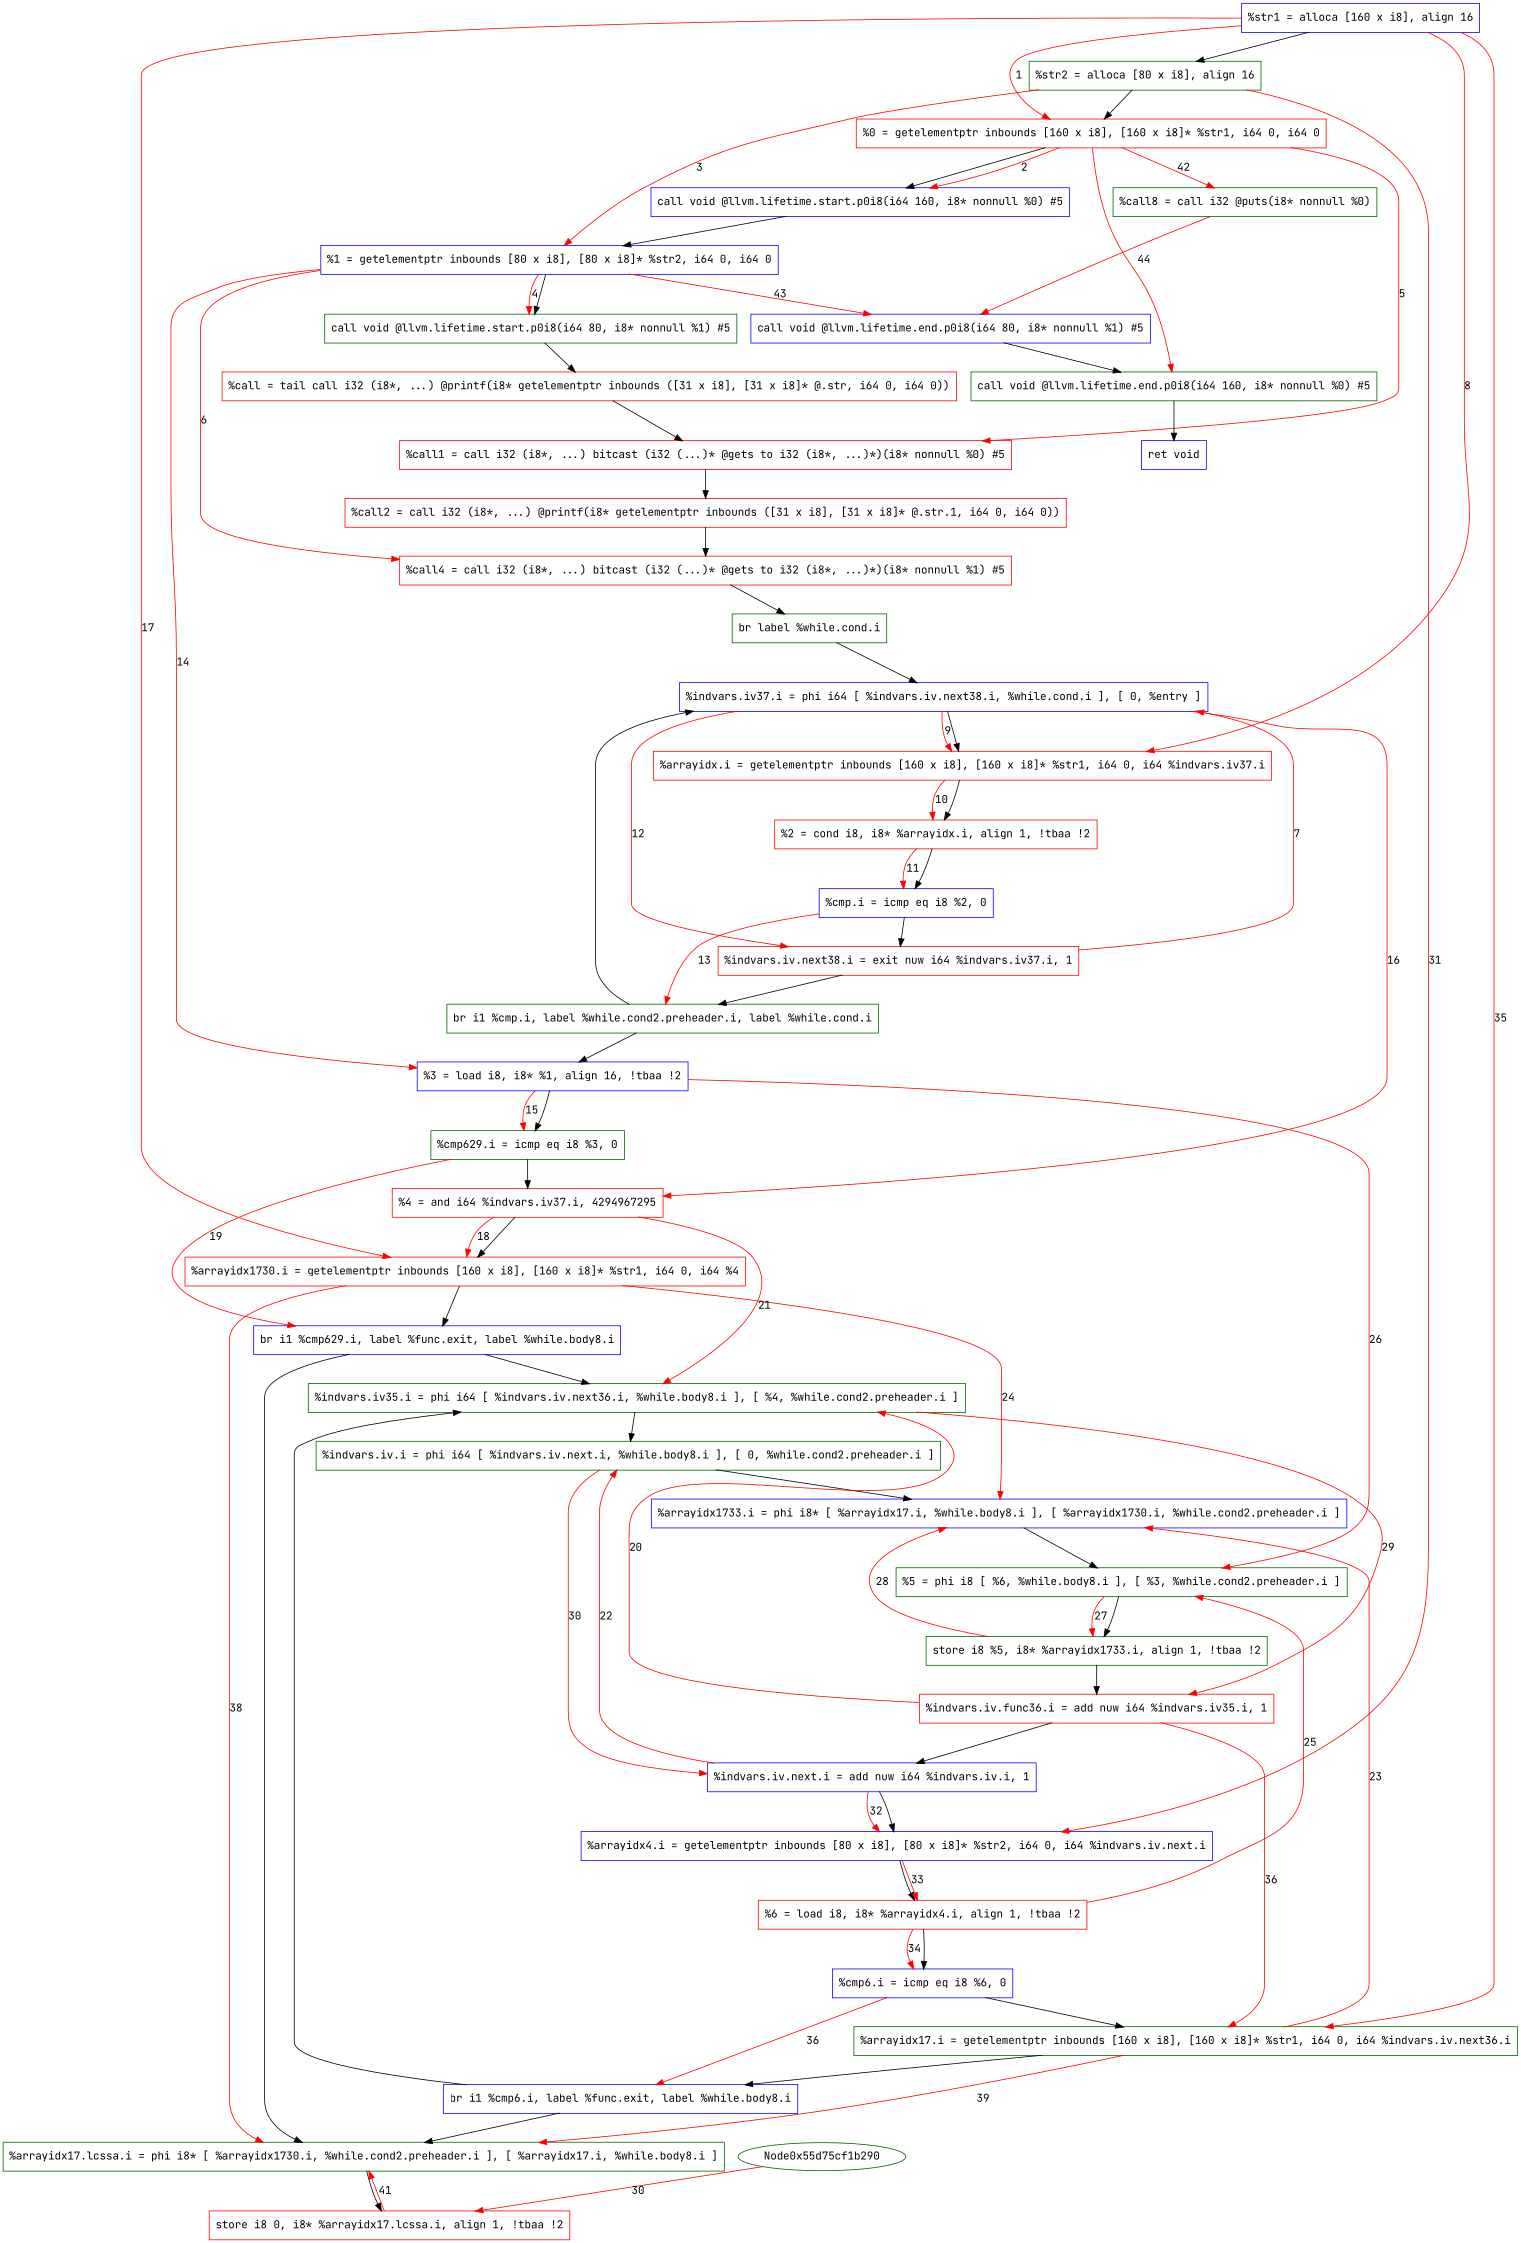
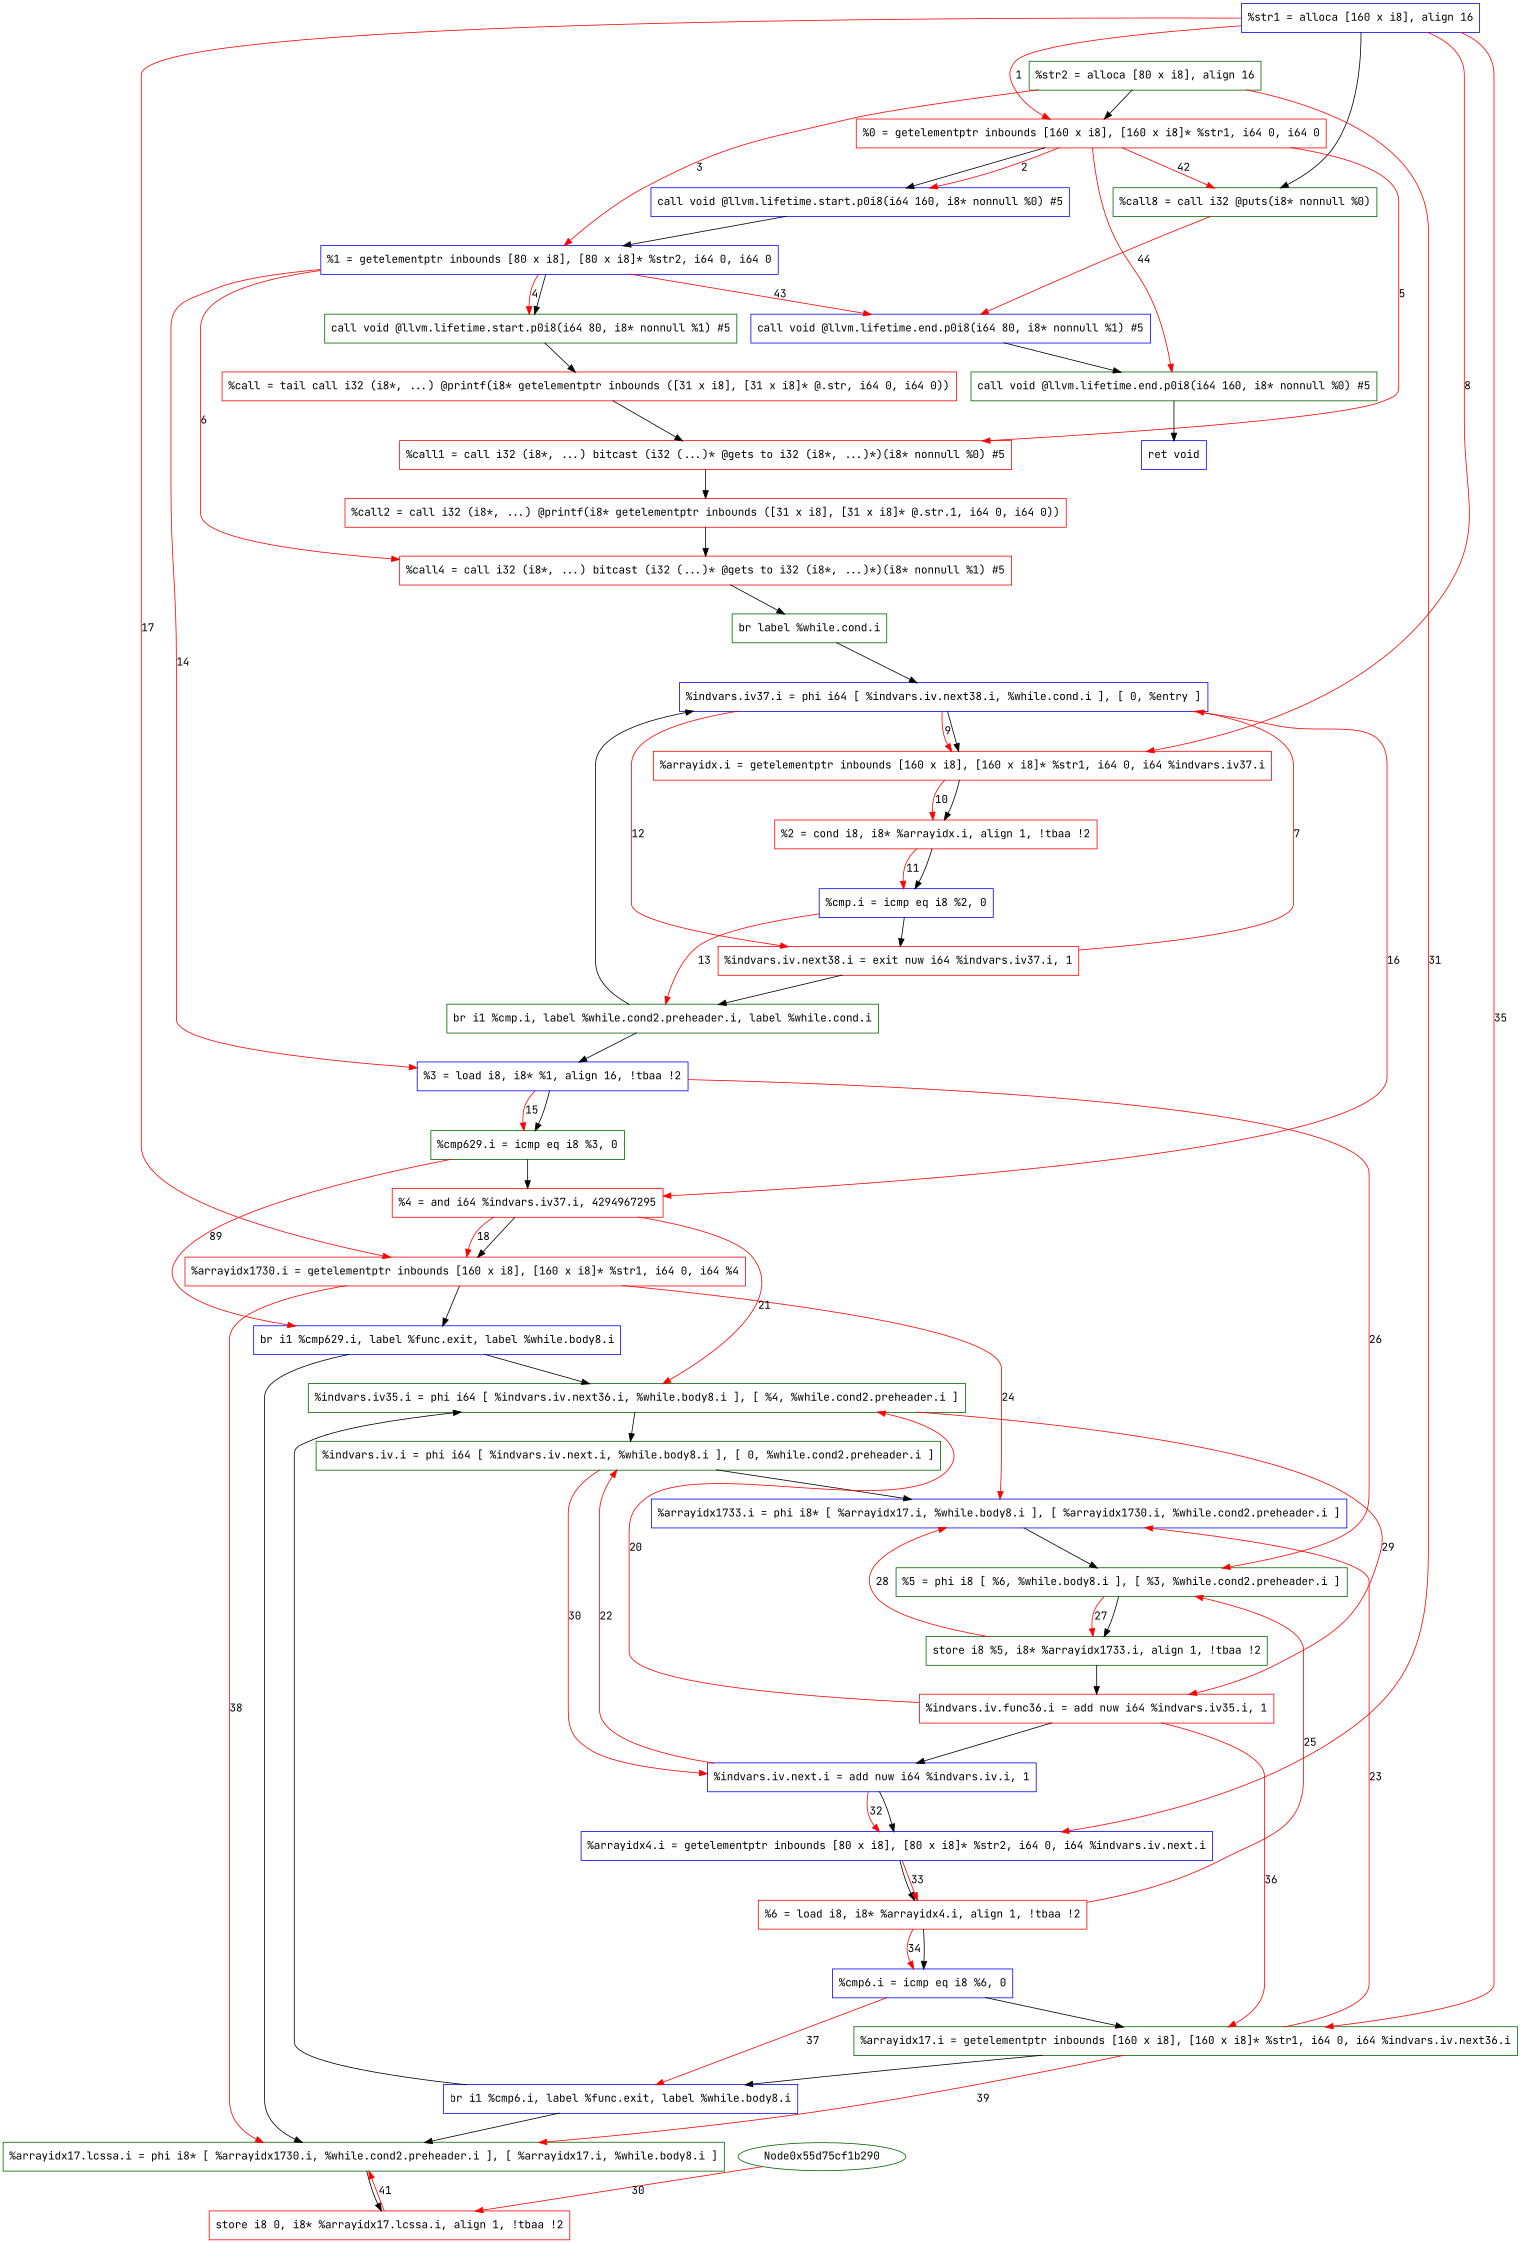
edge "%str1 = alloca [160 x i8], align 16" -> "%str2 = alloca [80 x i8], align 16": now "%str1 = alloca [160 x i8], align 16" -> "%call8 = call i32 @puts(i8* nonnull %0)"
edge "%cmp629.i = icmp eq i8 %3, 0" -> "br i1 %cmp629.i, label %func.exit, label %while.body8.i": label "19" -> "89"
edge "%cmp6.i = icmp eq i8 %6, 0" -> "br i1 %cmp6.i, label %func.exit, label %while.body8.i": label "36" -> "37"
